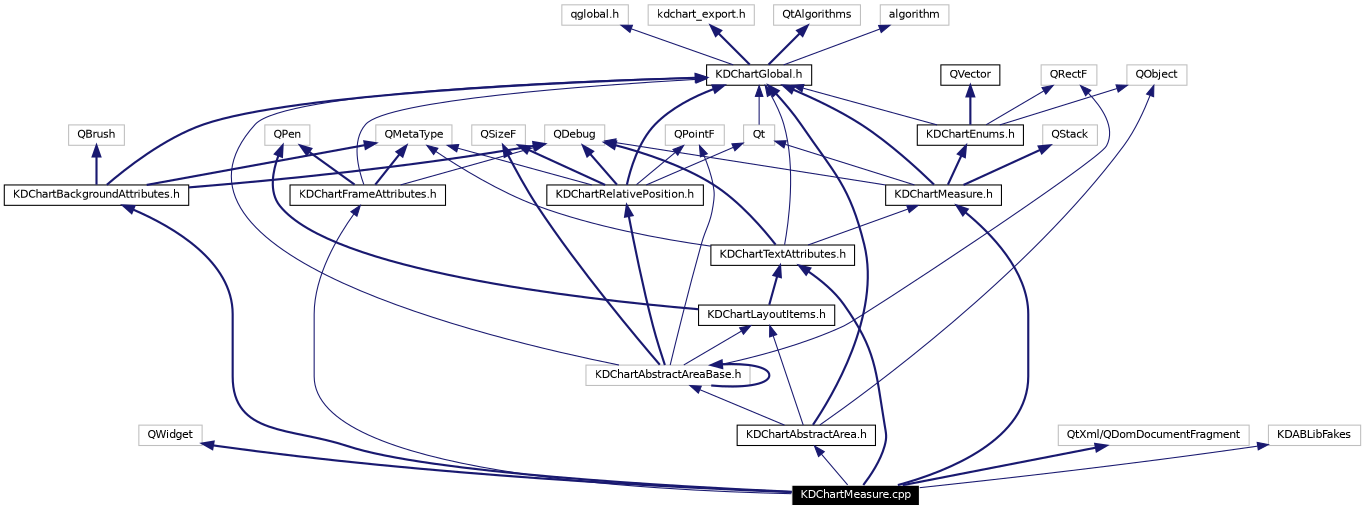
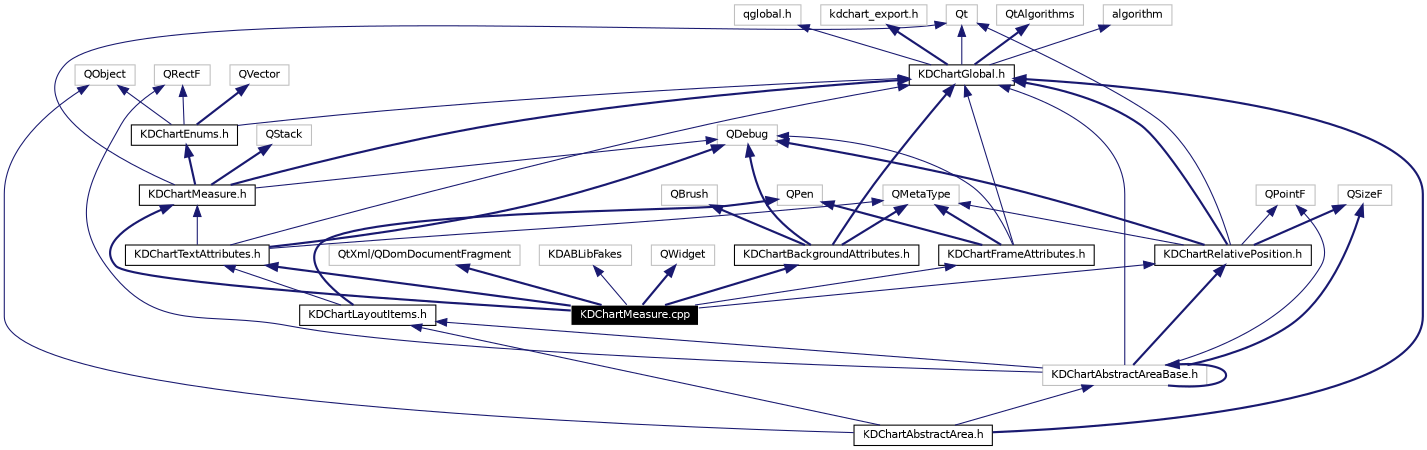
node "QVector": color black -> grey75
edge "Qt" -> "KDChartGlobal.h": reversed
edge "KDChartLayoutItems.h" -> "KDChartTextAttributes.h": style bold -> solid
edge "KDChartMeasure.cpp" -> "KDChartAbstractArea.h": now "KDChartMeasure.cpp" -> "KDChartRelativePosition.h"
